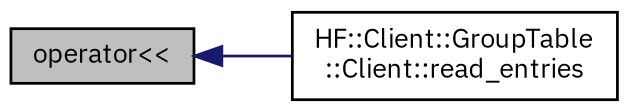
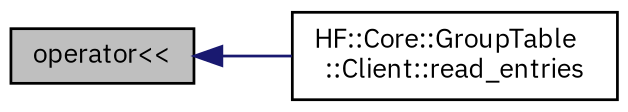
node "HF::Client::GroupTable ::Client::read_entries": label "HF::Client::GroupTable ::Client::read_entries" -> "HF::Core::GroupTable ::Client::read_entries"
